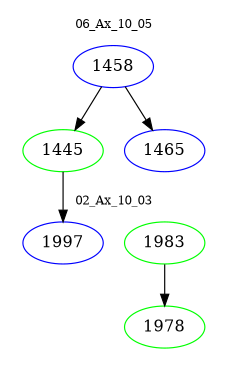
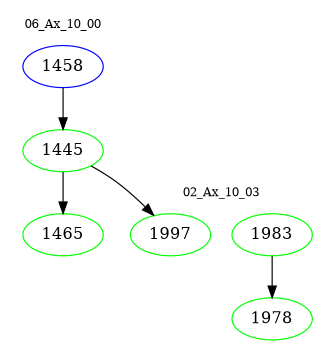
cluster "06_Ax_10_05": label "06_Ax_10_05" -> "06_Ax_10_00"
edge "1458" -> "1465": now "1445" -> "1465"
node "1465": color blue -> green
node "1997": color blue -> green
